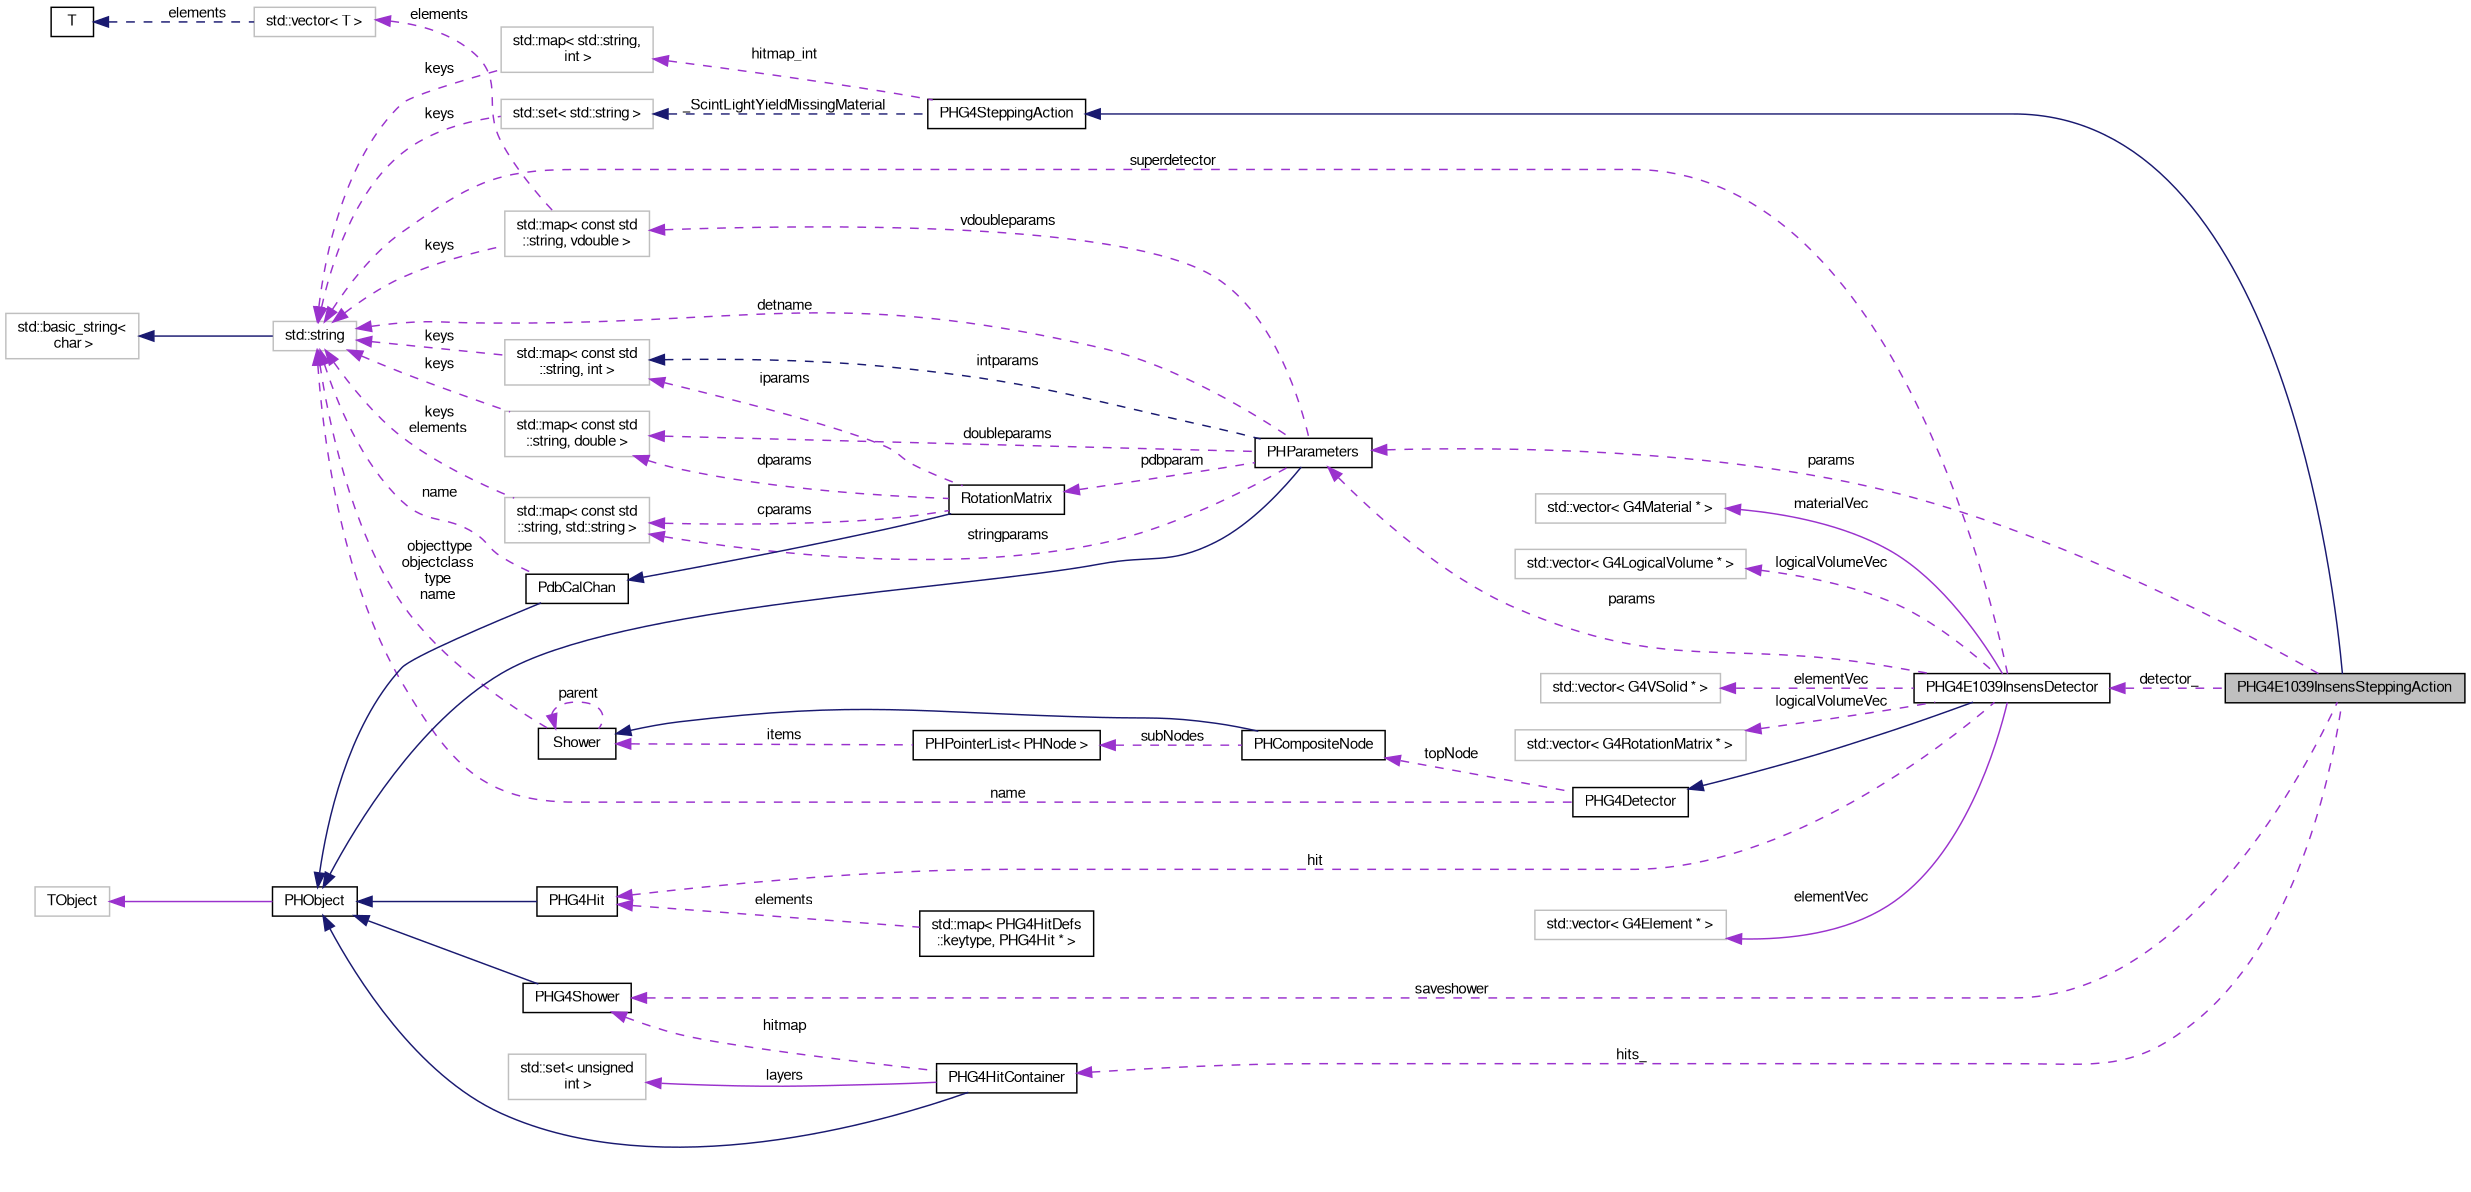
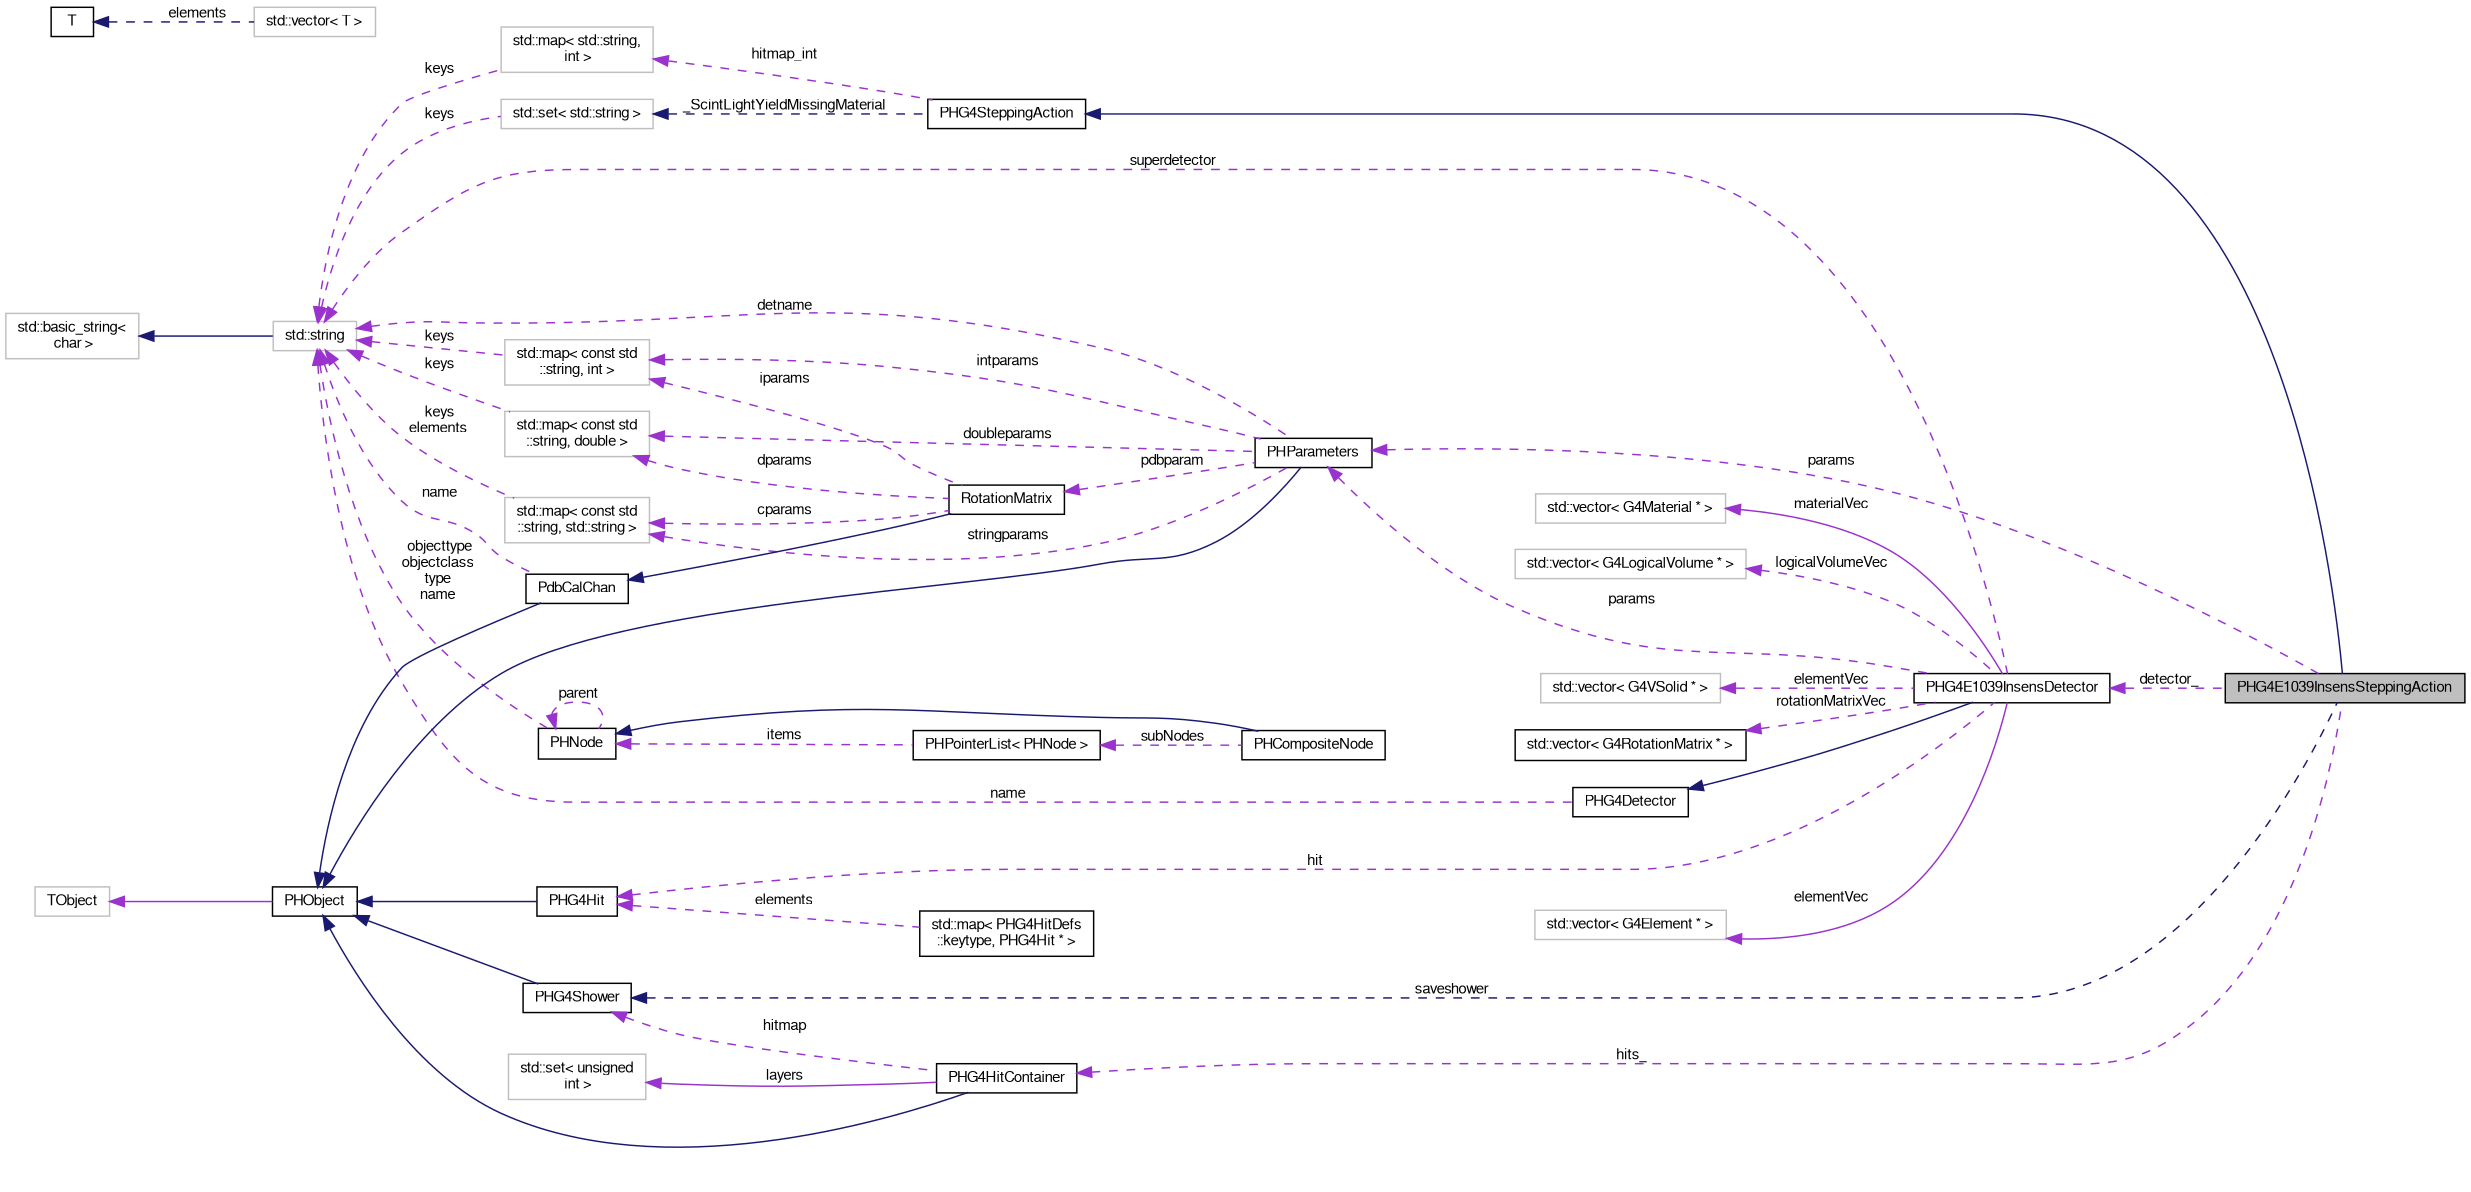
node "std::map< const std ::string, vdouble >": removed
edge "PHParameters" -> "std::map< const std ::string, int >": color midnightblue -> darkorchid3
edge "PHG4E1039InsensDetector" -> "std::vector< G4RotationMatrix * >": label " logicalVolumeVec" -> " rotationMatrixVec"
node "Shower": label "Shower" -> "PHNode"
node "std::vector< G4RotationMatrix * >": color grey75 -> black
edge "PHG4Detector" -> "PHCompositeNode": removed, label "topNode"
edge "PHG4E1039InsensSteppingAction" -> "PHG4Shower": color darkorchid3 -> midnightblue
